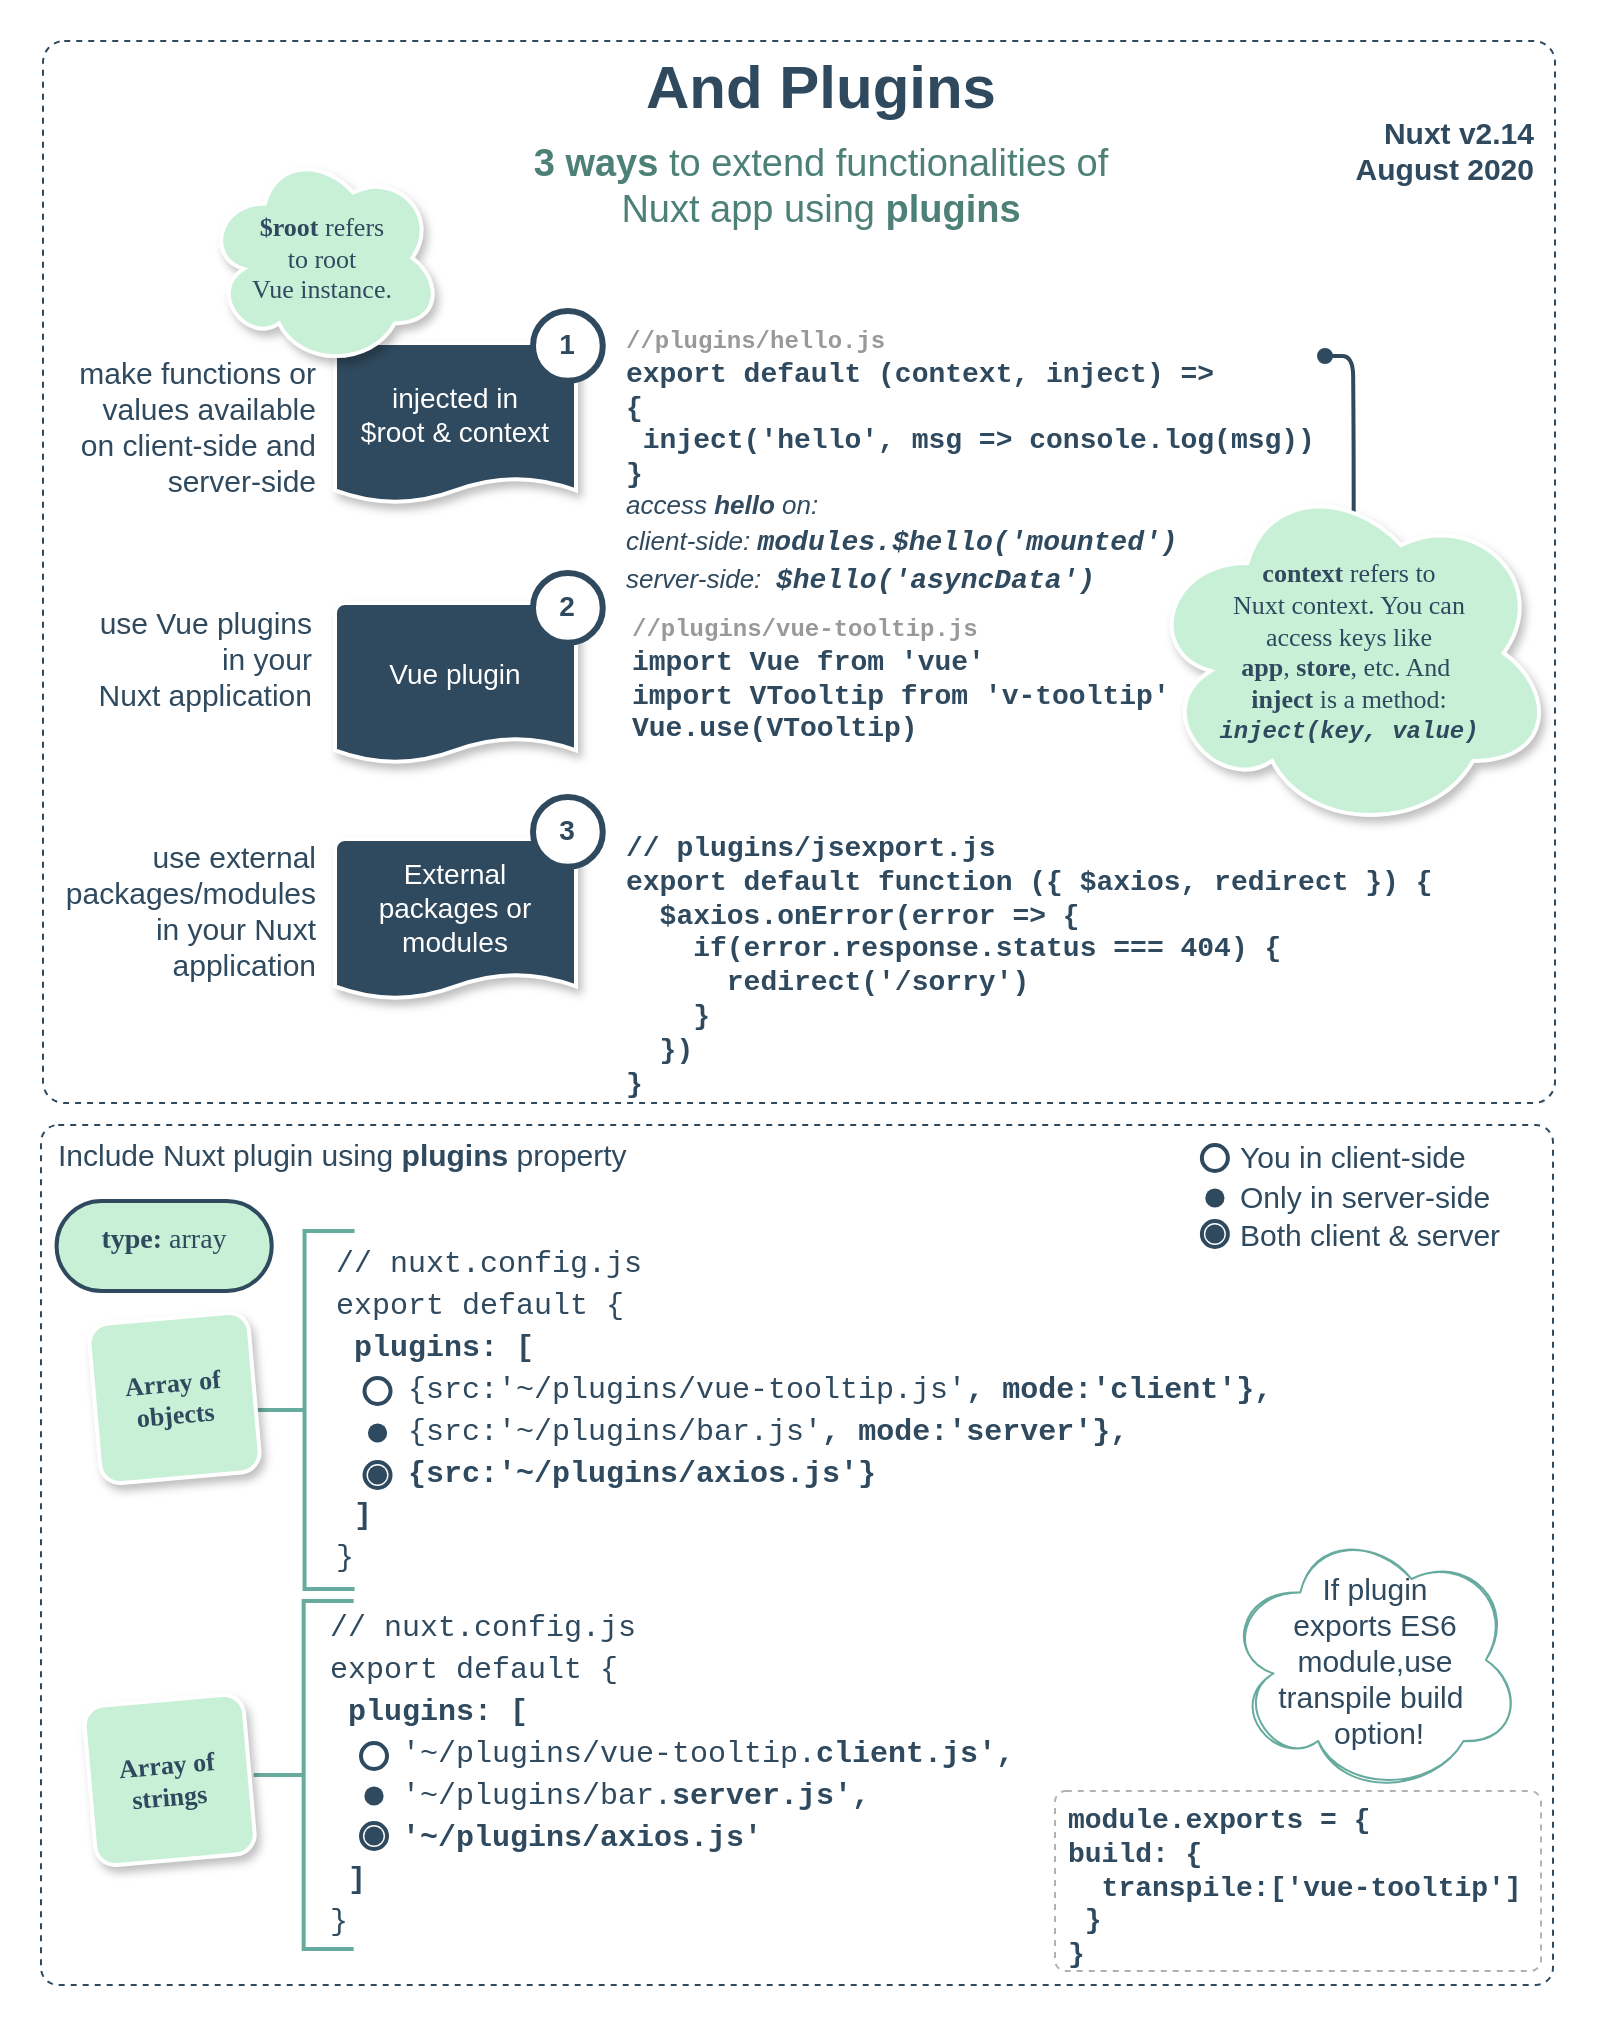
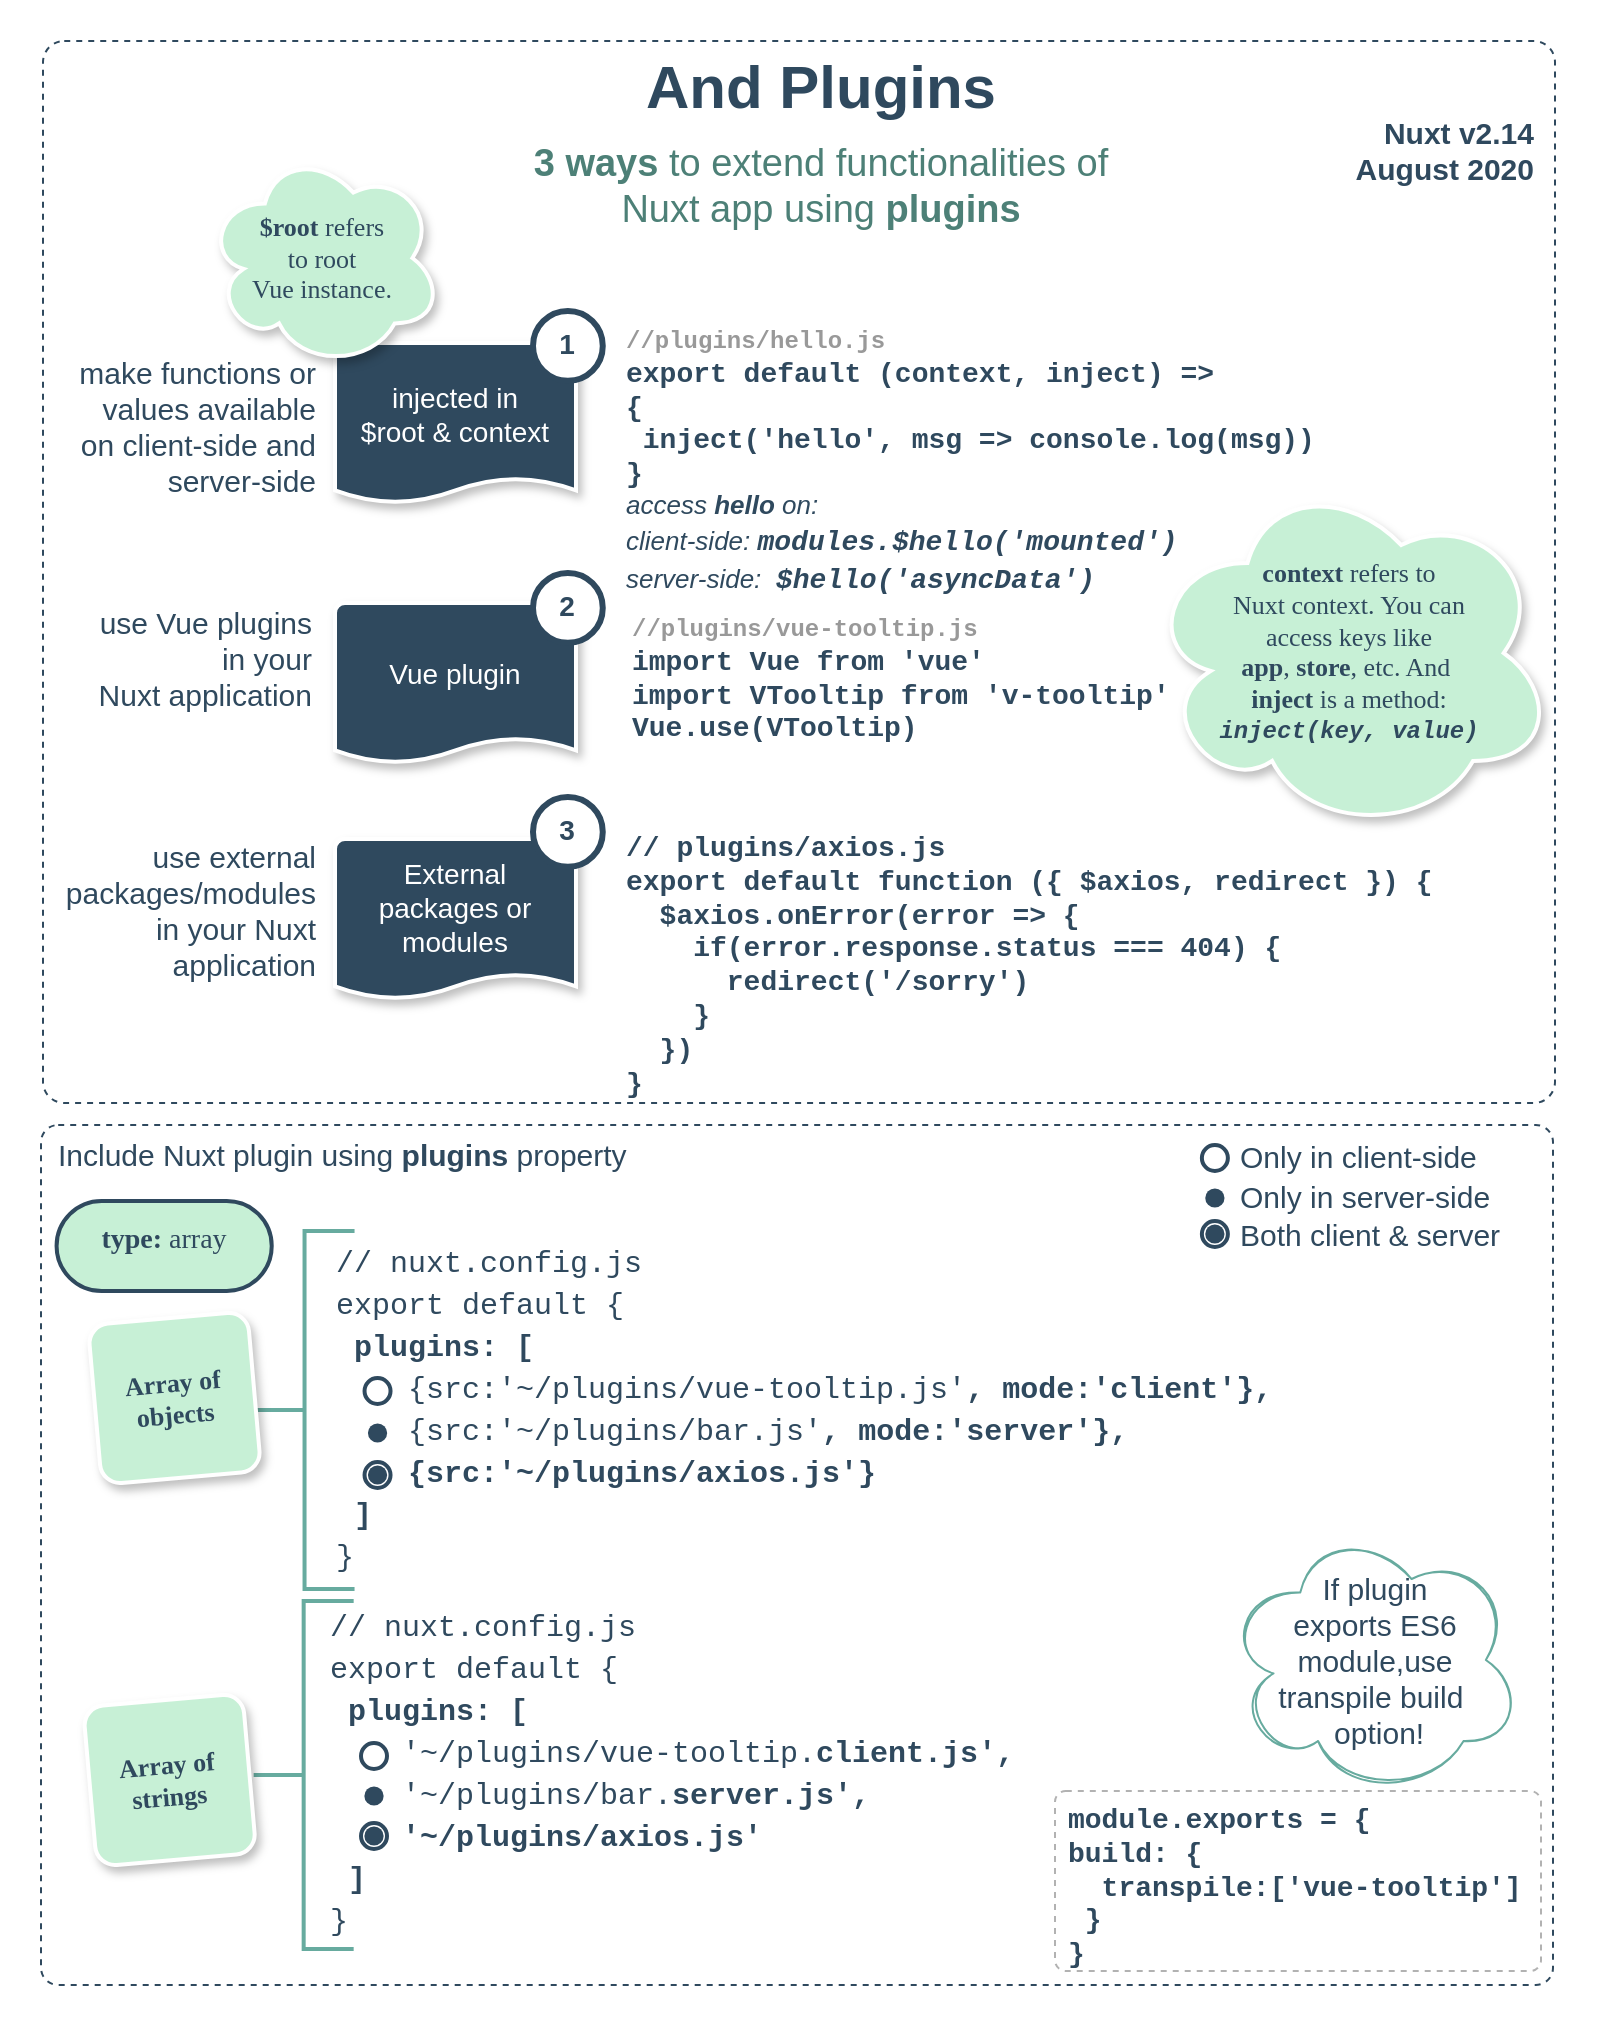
edge "context refers to Nuxt context. You can access keys like app, store, etc. And inject is a method: inject(key, value)" -> "//plugins/hello.js export default (context, inject) => { inject('hello', msg => console.log(msg)) }": removed
node "// plugins/jsexport.js export default function ({ $axios, redirect }) { $axios.onError(error => { if(error.response.status === 404) { redirect('/sorry') } }) }": label "// plugins/jsexport.js export default function ({ $axios, redirect }) { $axios.onError(error => { if(error.response.status === 404) { redirect('/sorry') } }) }" -> "// plugins/axios.js export default function ({ $axios, redirect }) { $axios.onError(error => { if(error.response.status === 404) { redirect('/sorry') } }) }"
node "You in client-side": label "You in client-side" -> "Only in client-side"
